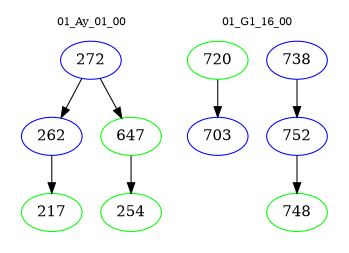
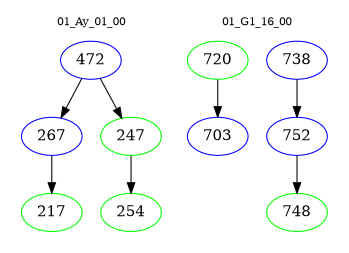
node "272": label "272" -> "472"
node "262": label "262" -> "267"
node "647": label "647" -> "247"
